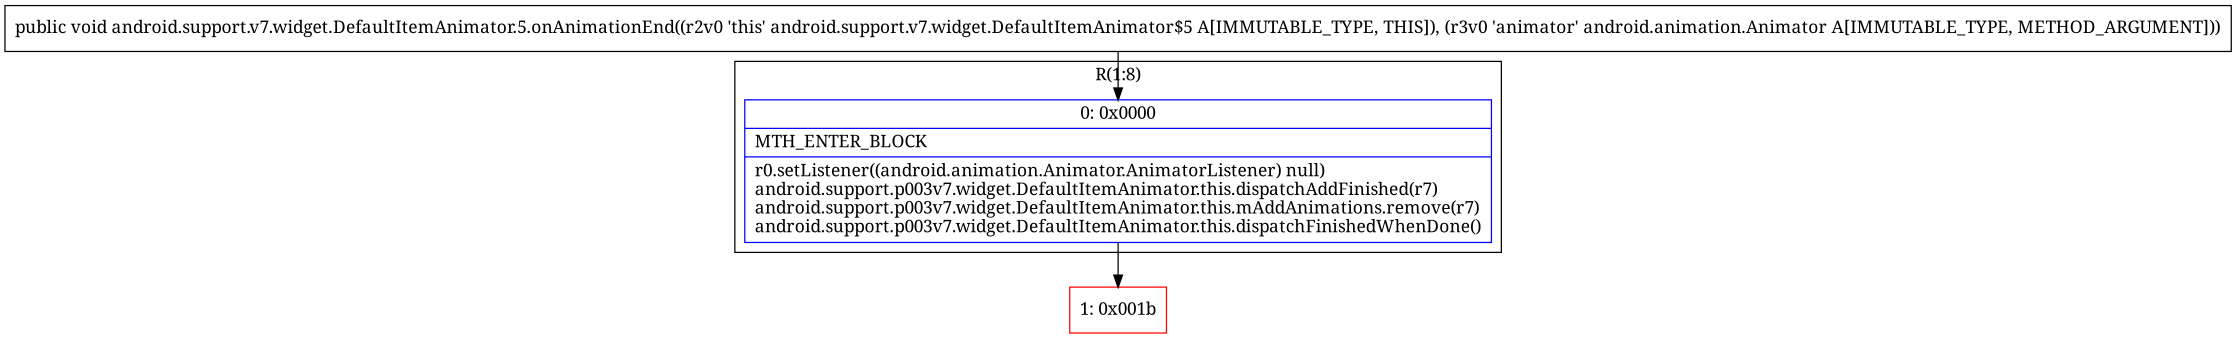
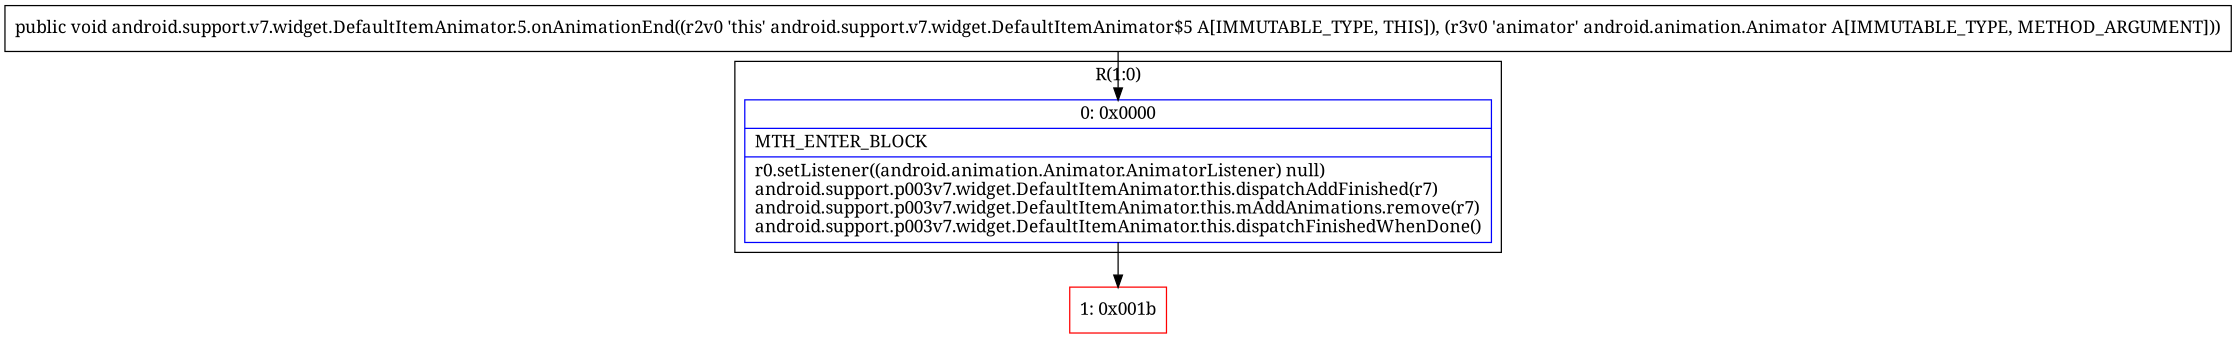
cluster "R(1:8)": label "R(1:8)" -> "R(1:0)"
